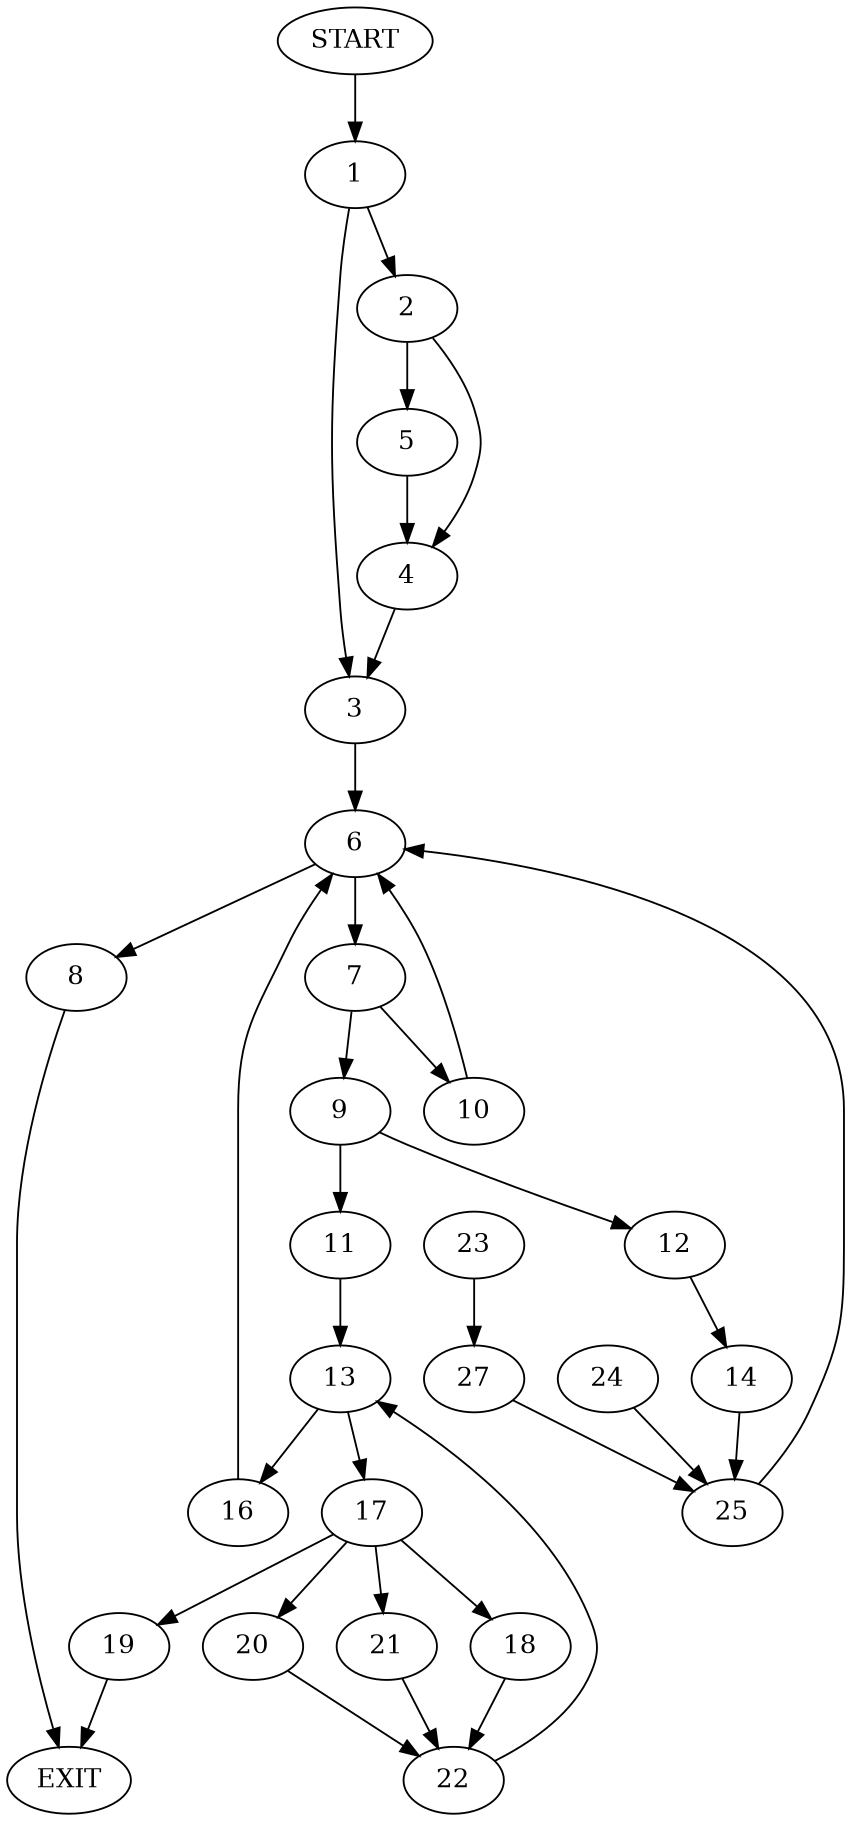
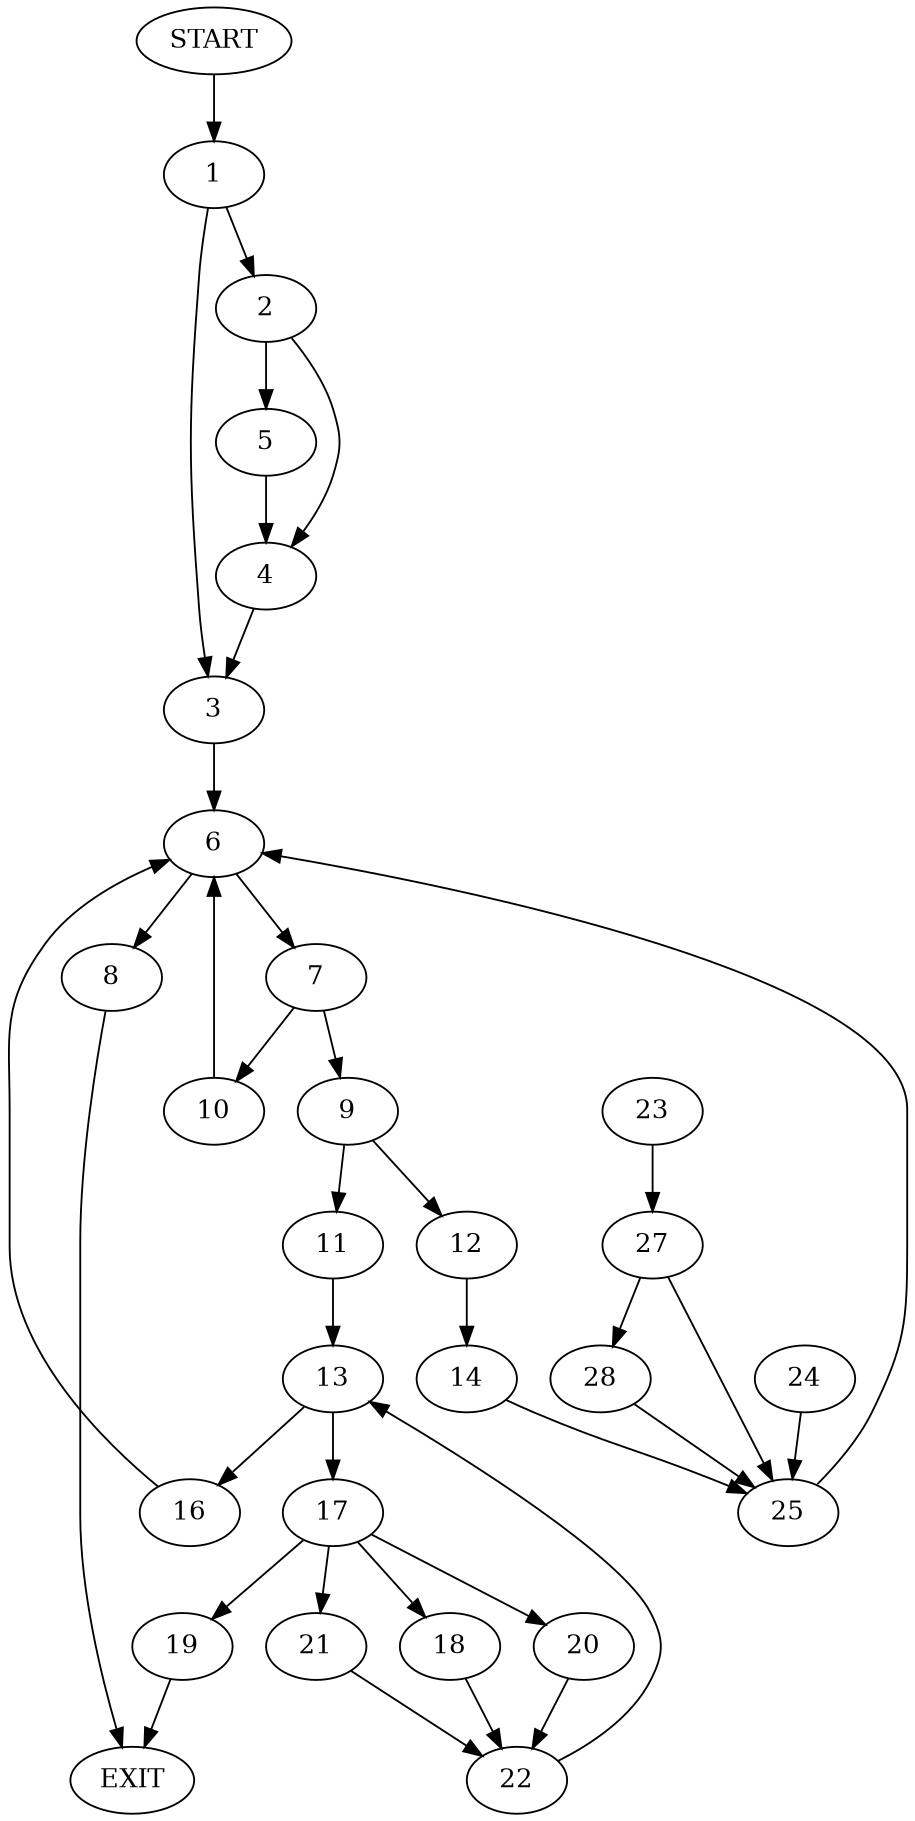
node "28": added
